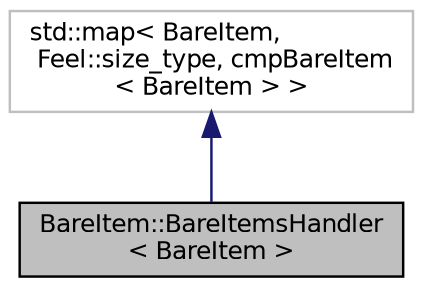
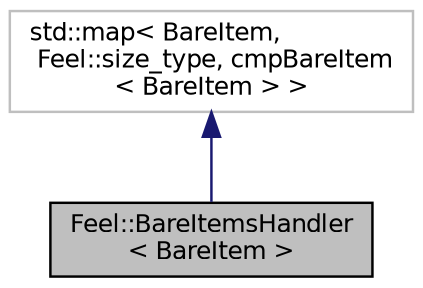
node "BareItem::BareItemsHandler < BareItem >": label "BareItem::BareItemsHandler < BareItem >" -> "Feel::BareItemsHandler < BareItem >"
